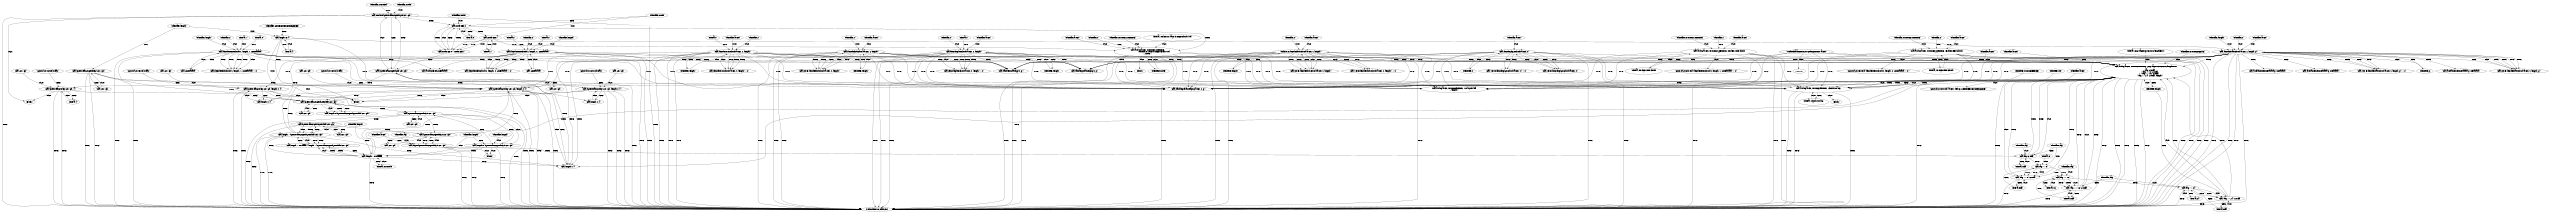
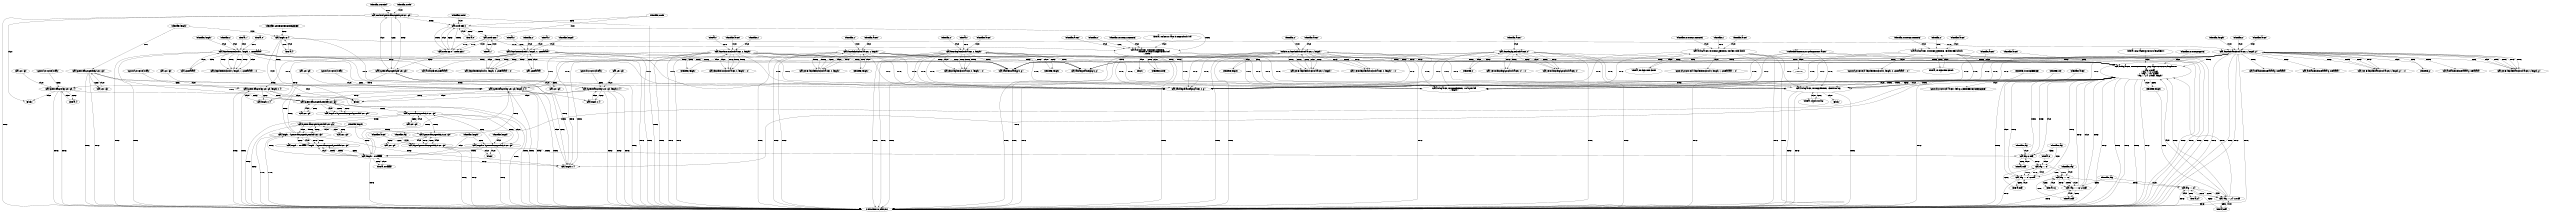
edge "(Call,decode_phys_chunk(avctx, s))" -> "(Call,handle_p_frame_png(s, p))": removed, label "DDG:"
node "(Literal,0x7mode)": label "(Literal,0x7mode)" -> "(Literal,0x7fffffff)"
